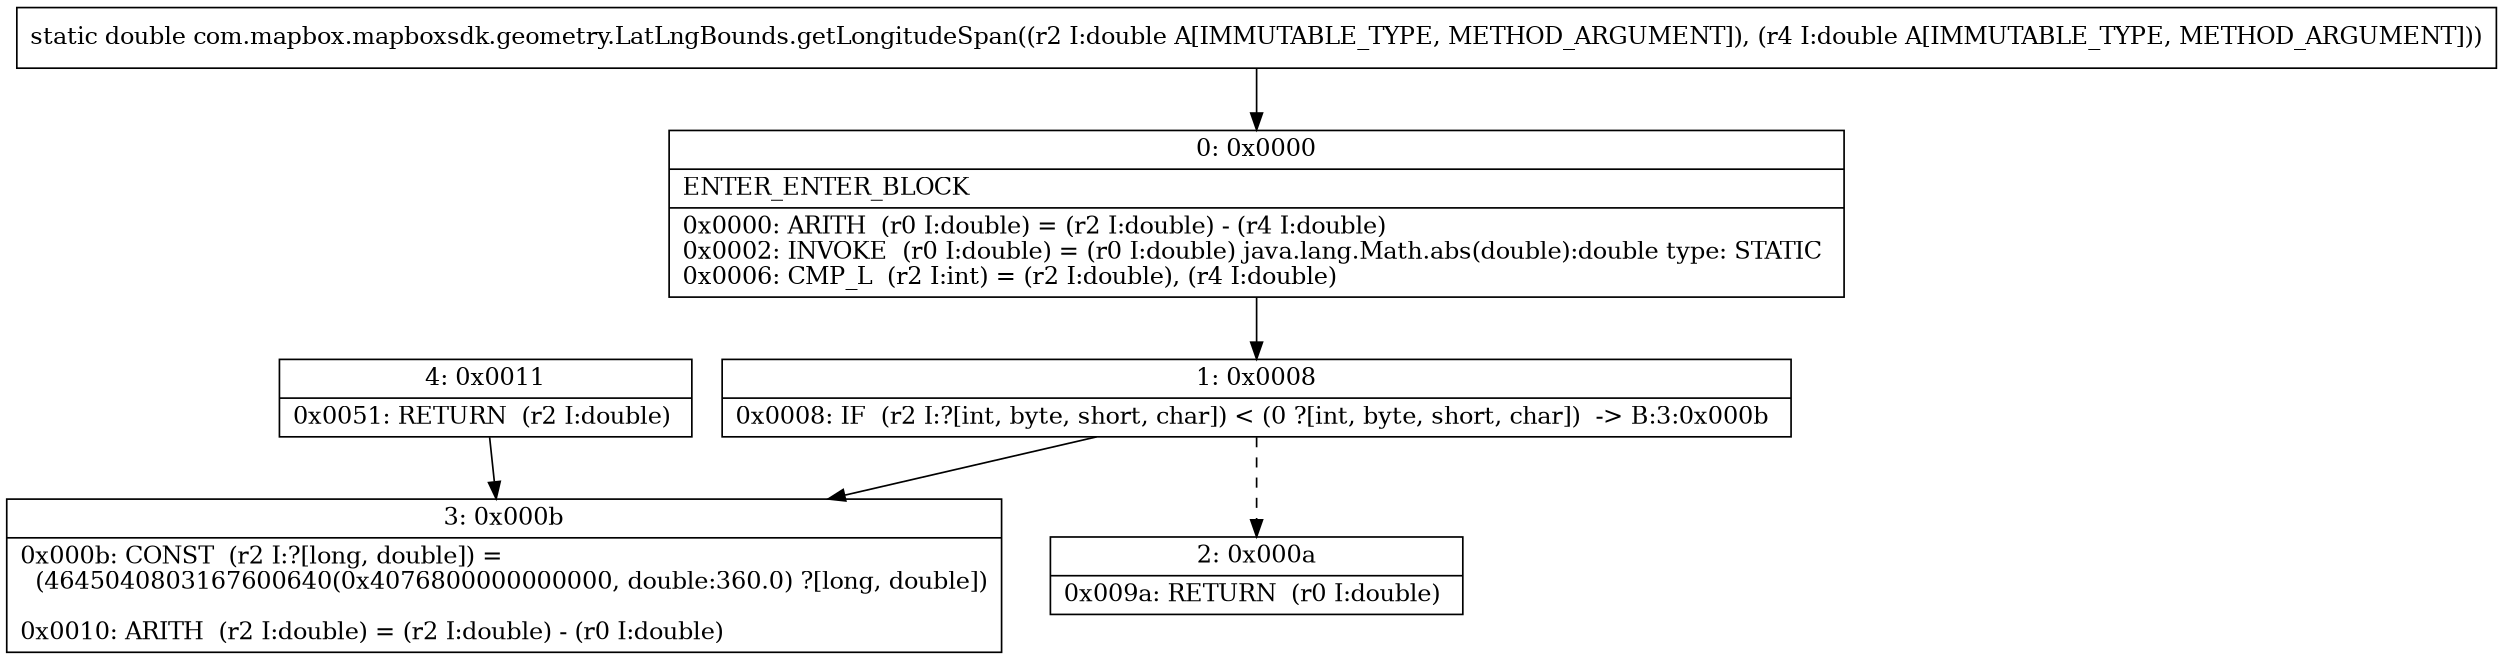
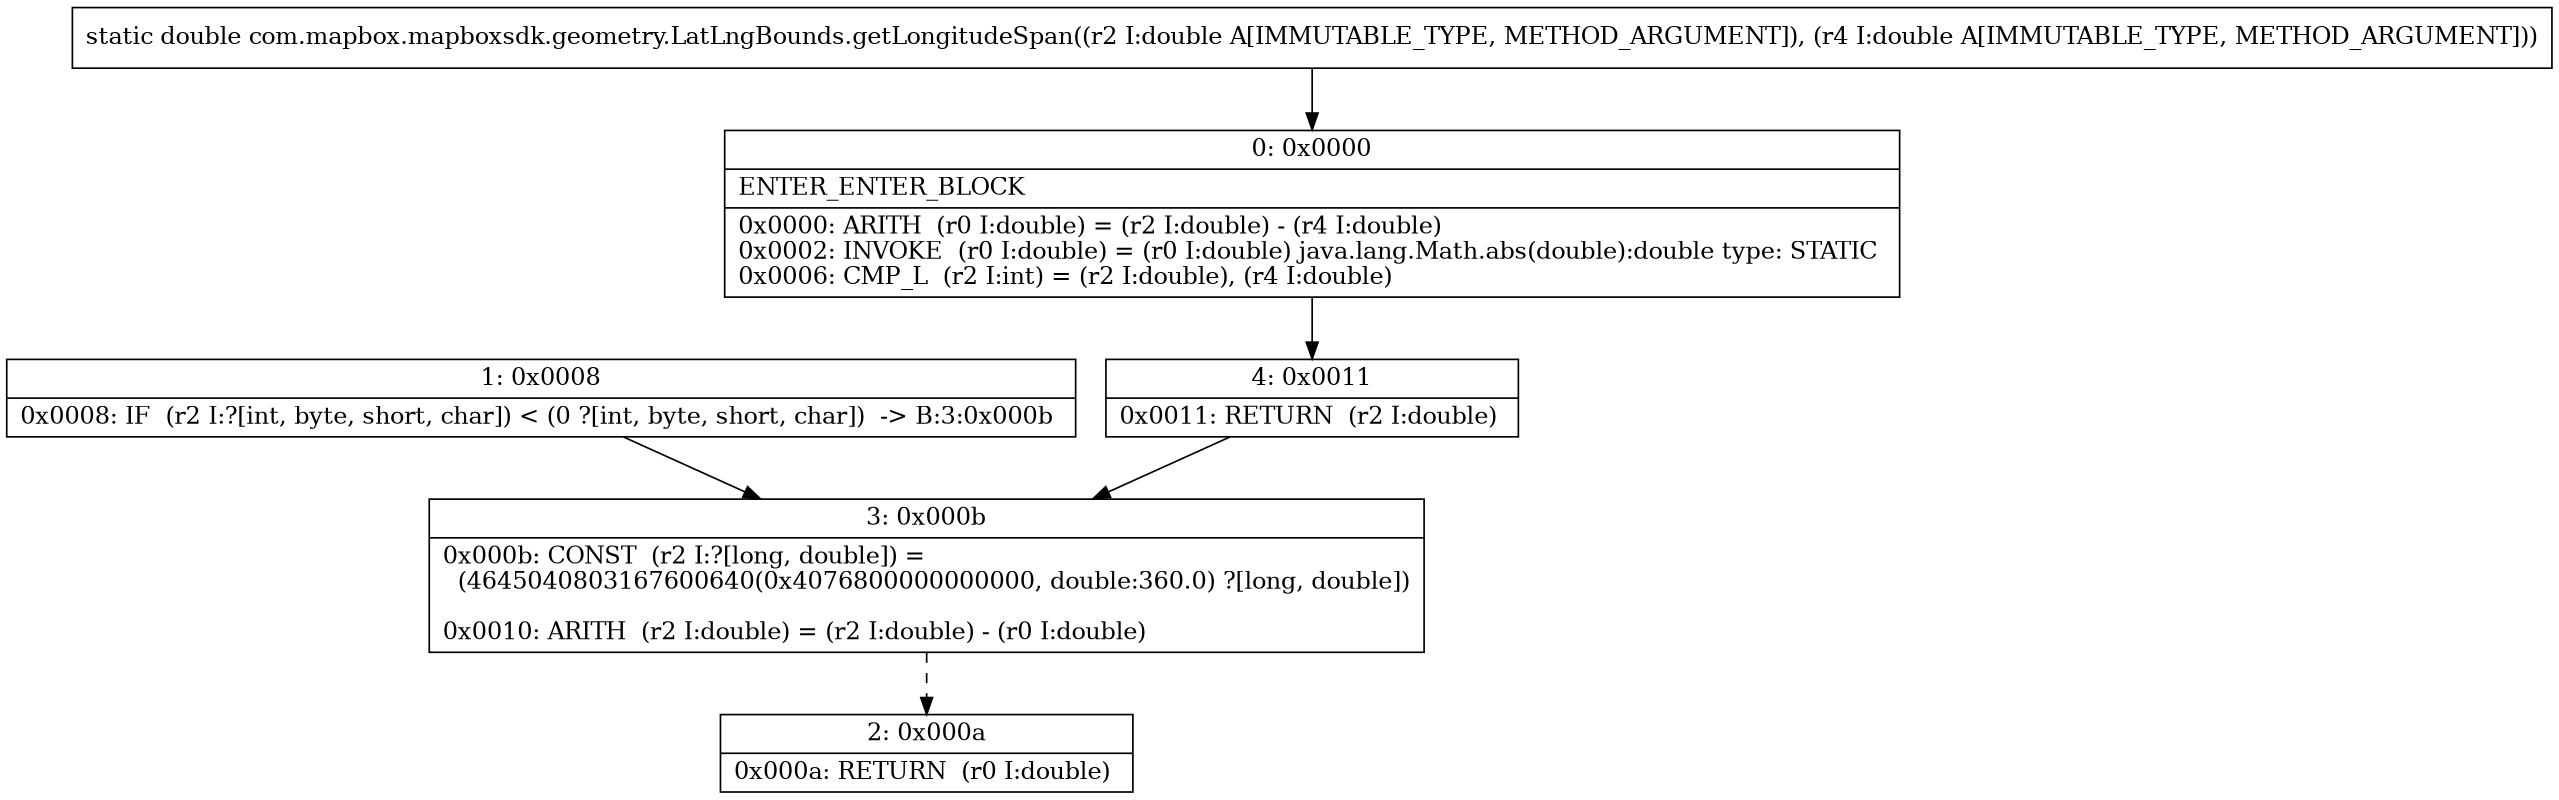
edge "0: 0x0000" -> "1: 0x0008": now "0: 0x0000" -> "4: 0x0011"
node "4: 0x0011": text "0x0051: RETURN  (r2 I:double)" -> "0x0011: RETURN  (r2 I:double)"
edge "1: 0x0008" -> "2: 0x000a": now "3: 0x000b" -> "2: 0x000a"
node "2: 0x000a": text "0x009a: RETURN  (r0 I:double)" -> "0x000a: RETURN  (r0 I:double)"
